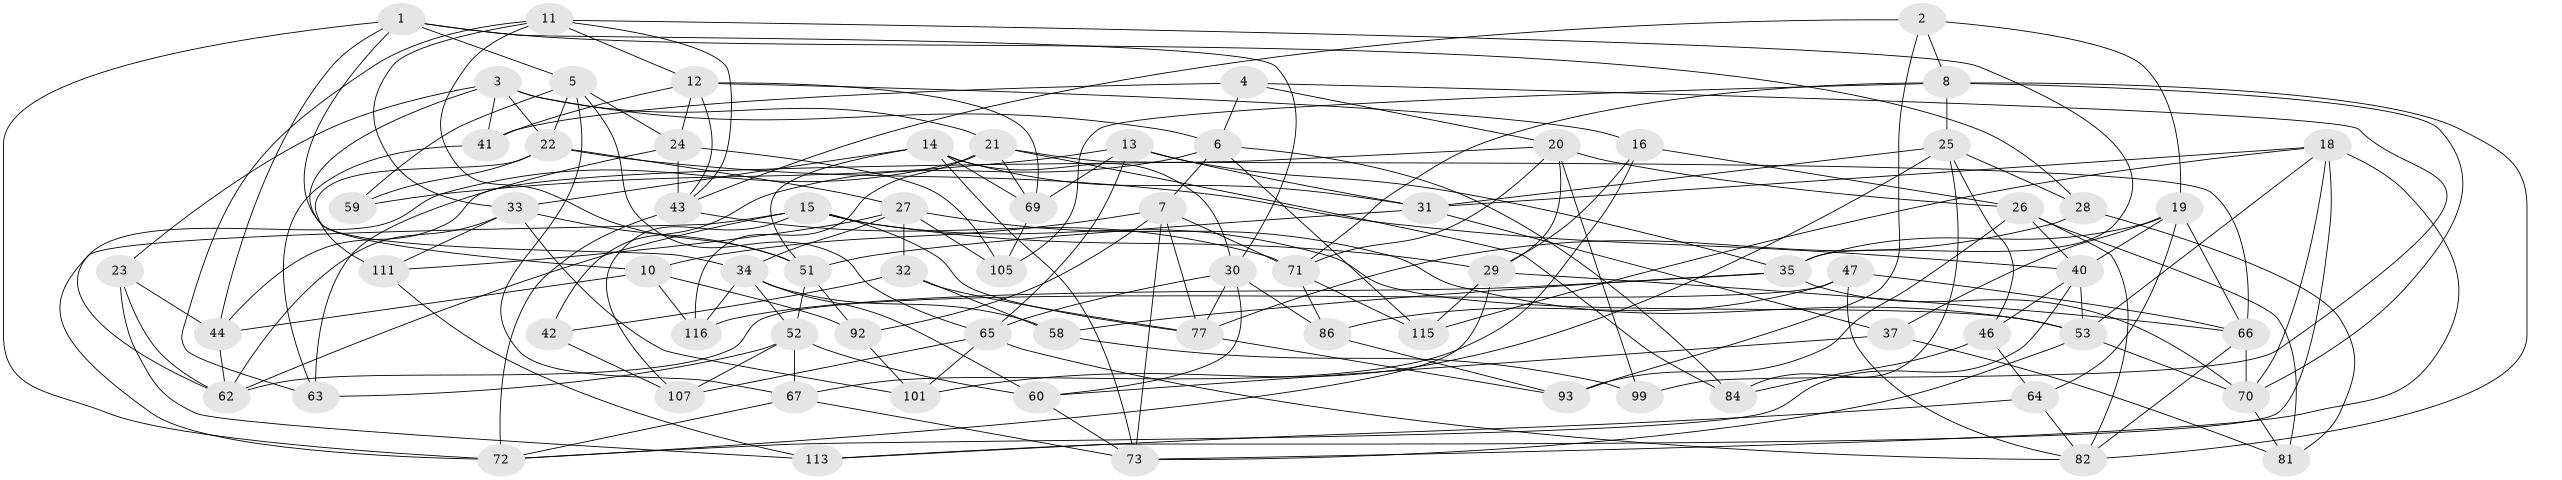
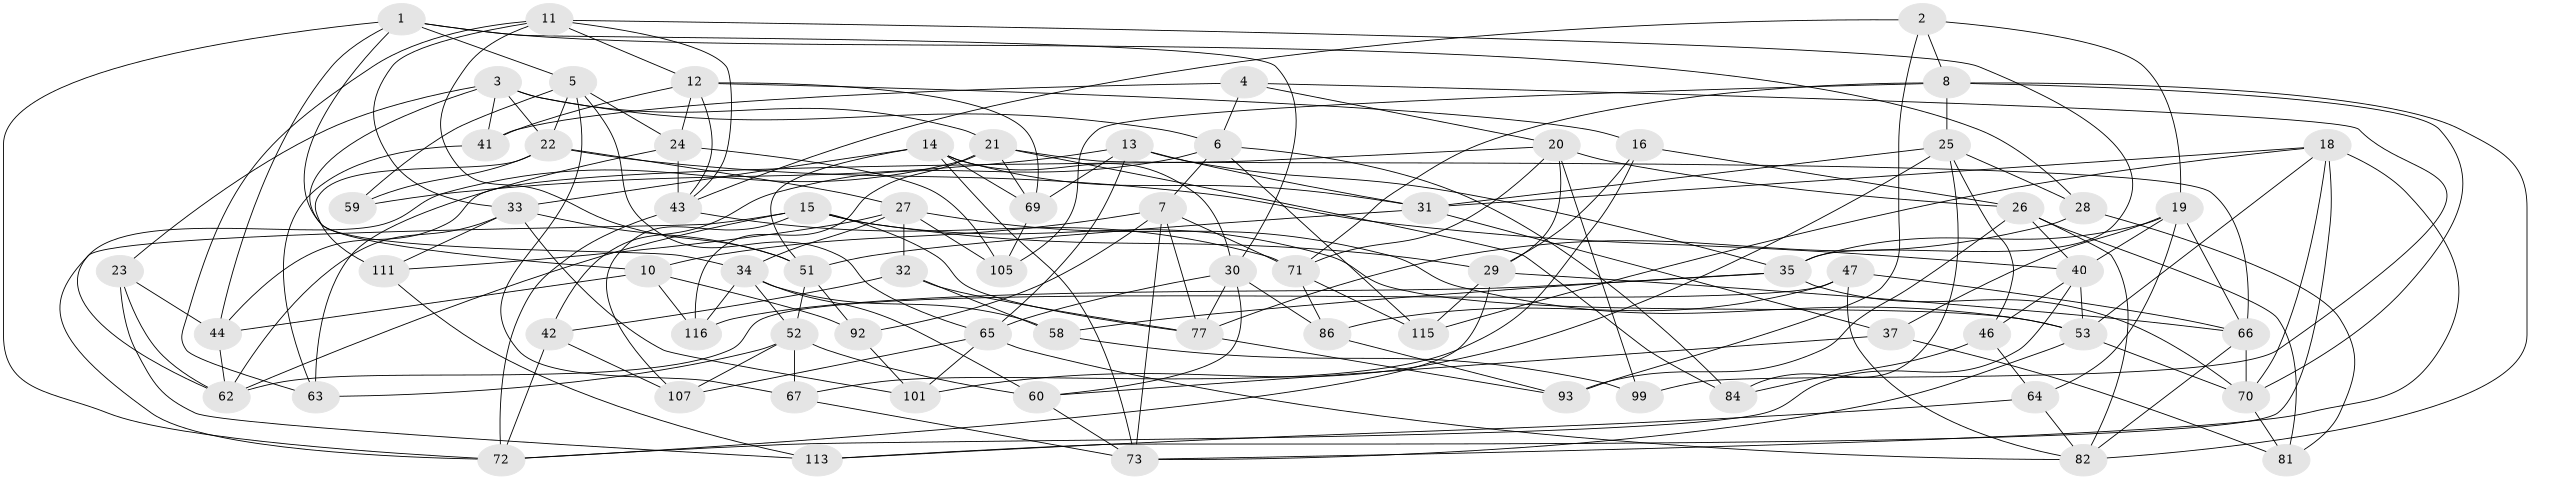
edge "67" -- "72": now "42" -- "72"
